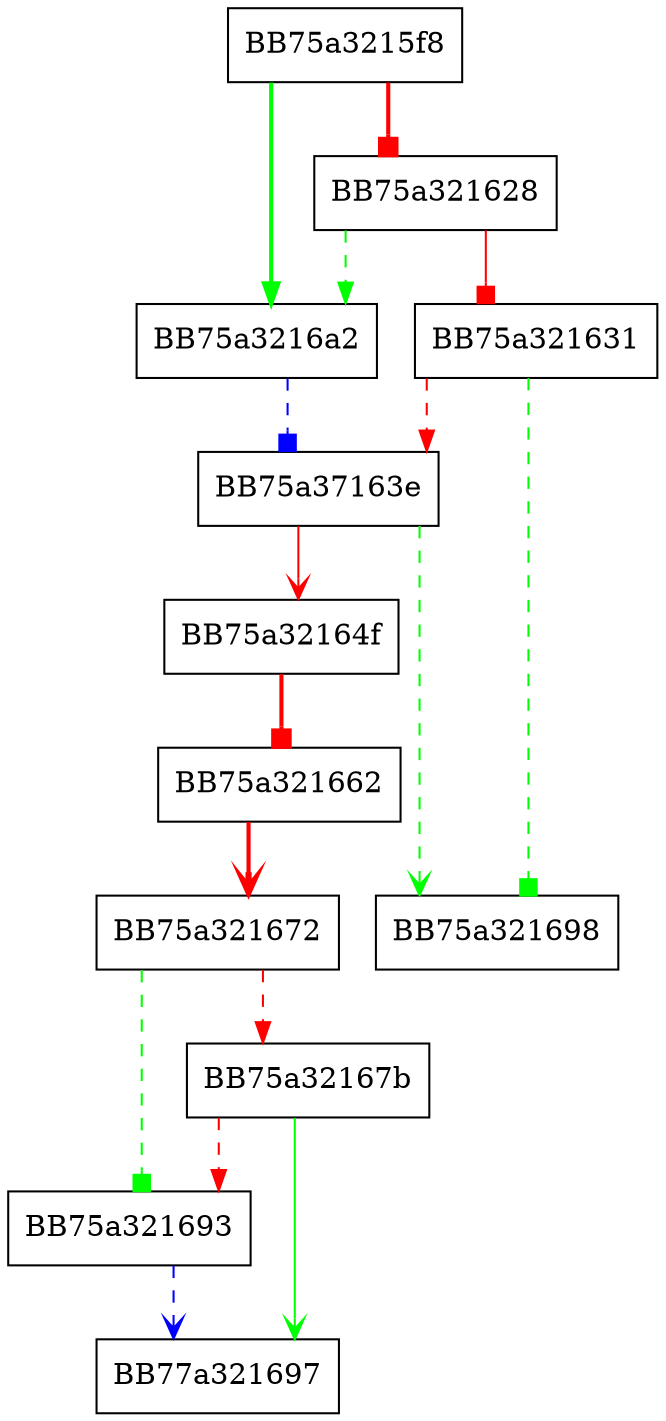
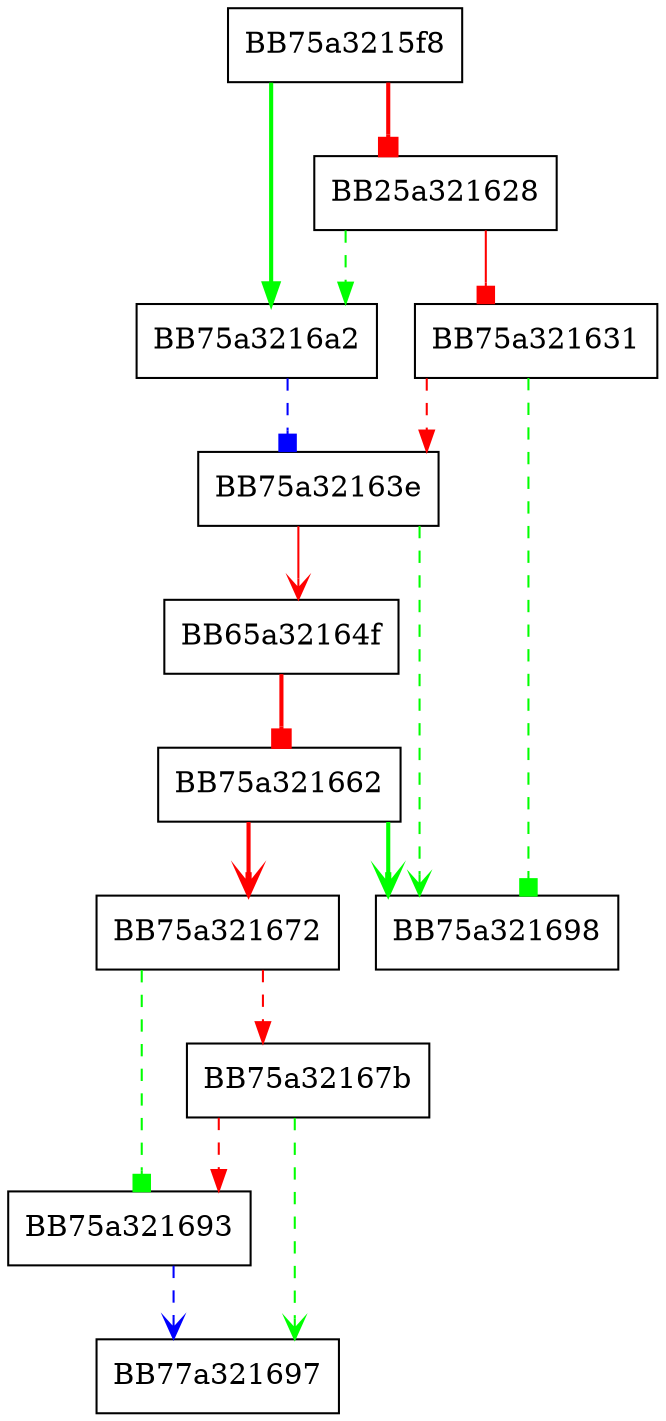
node "BB75a321628": label "BB75a321628" -> "BB25a321628"
node "BB75a37163e": label "BB75a37163e" -> "BB75a32163e"
node "BB75a32164f": label "BB75a32164f" -> "BB65a32164f"
edge "BB75a321662" -> "BB75a321698": added
edge "BB75a32167b" -> "BB77a321697": style solid -> dashed
